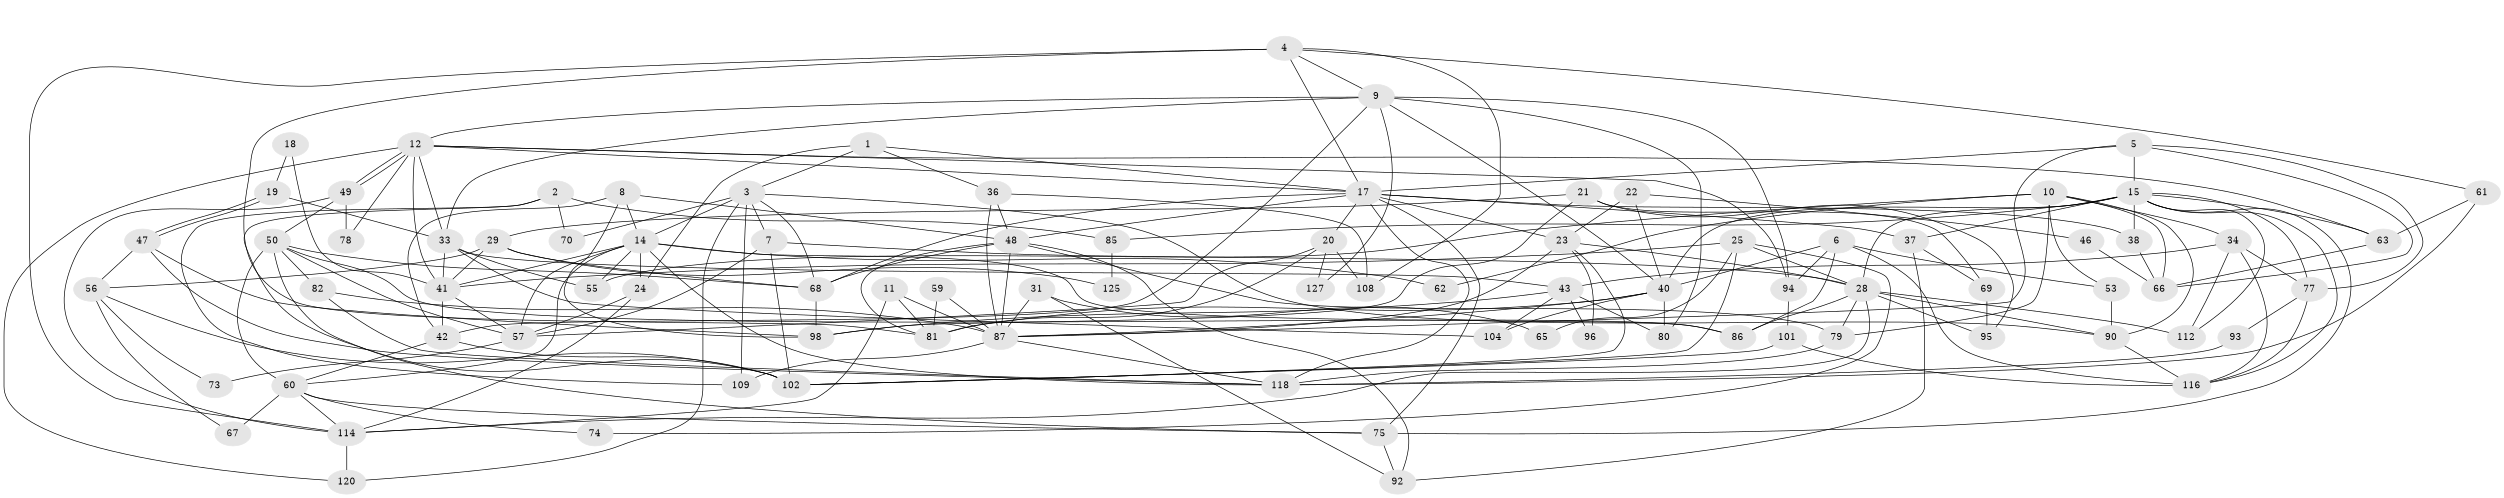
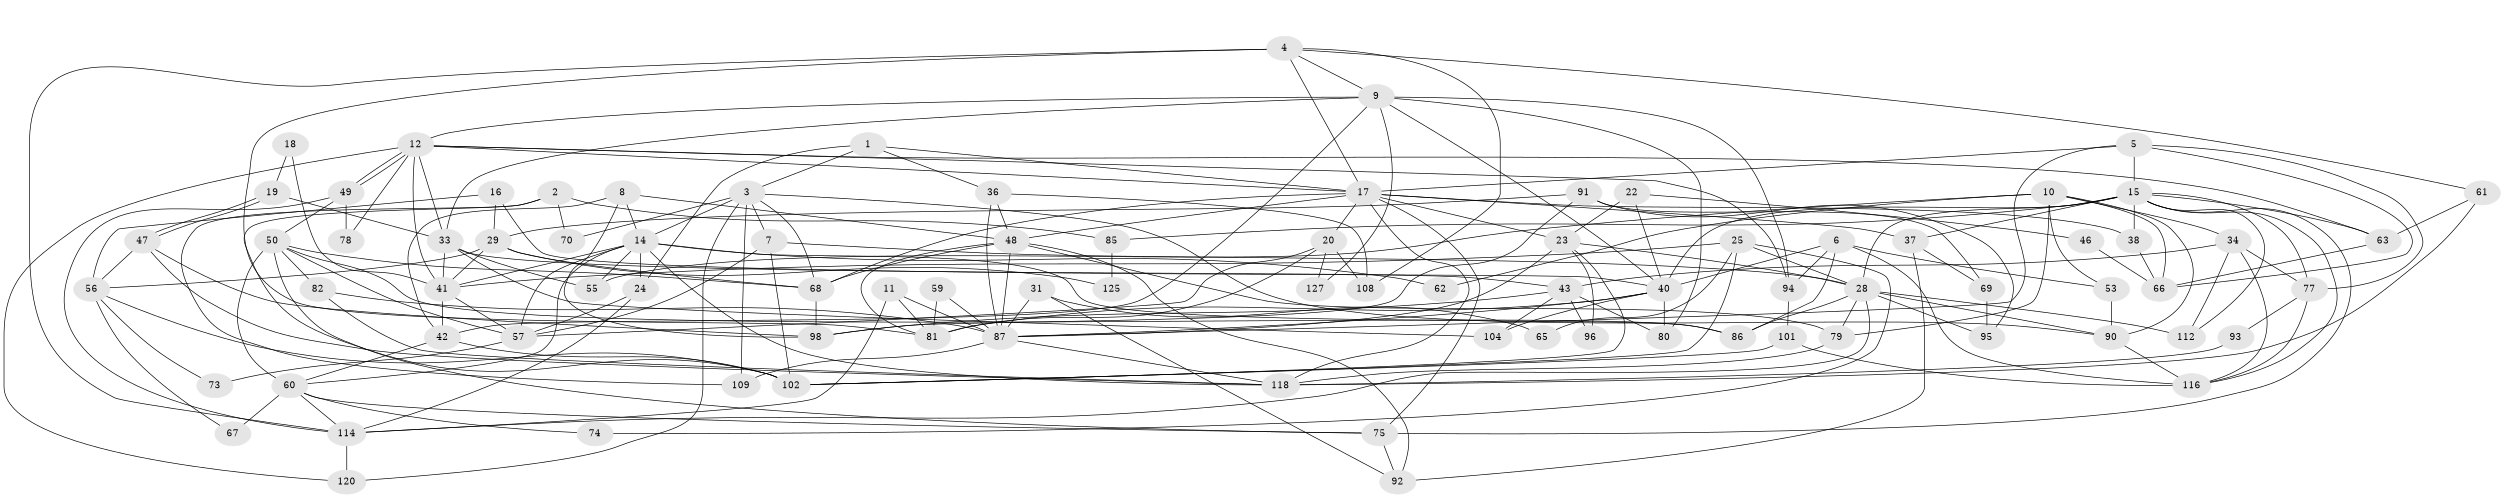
node "16": added
node "21": label "21" -> "91"
